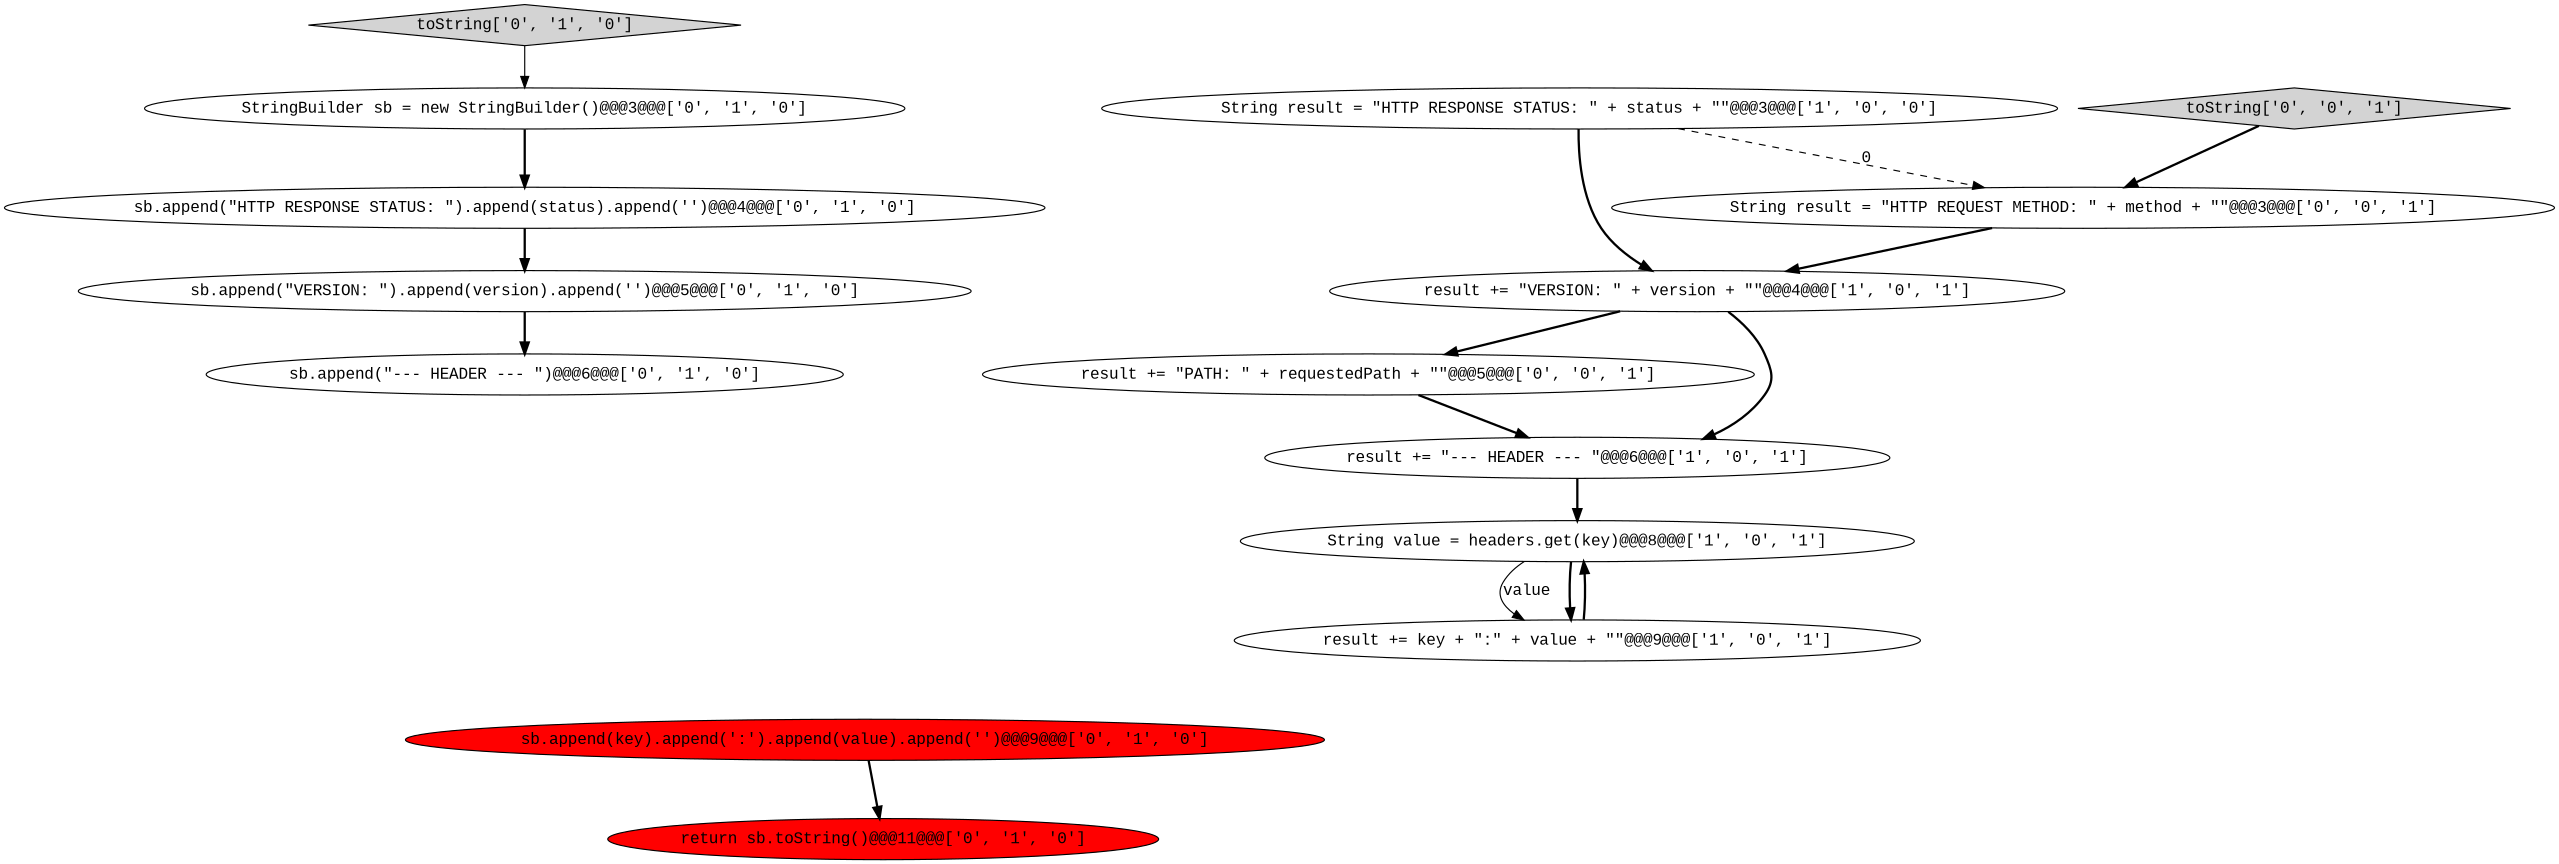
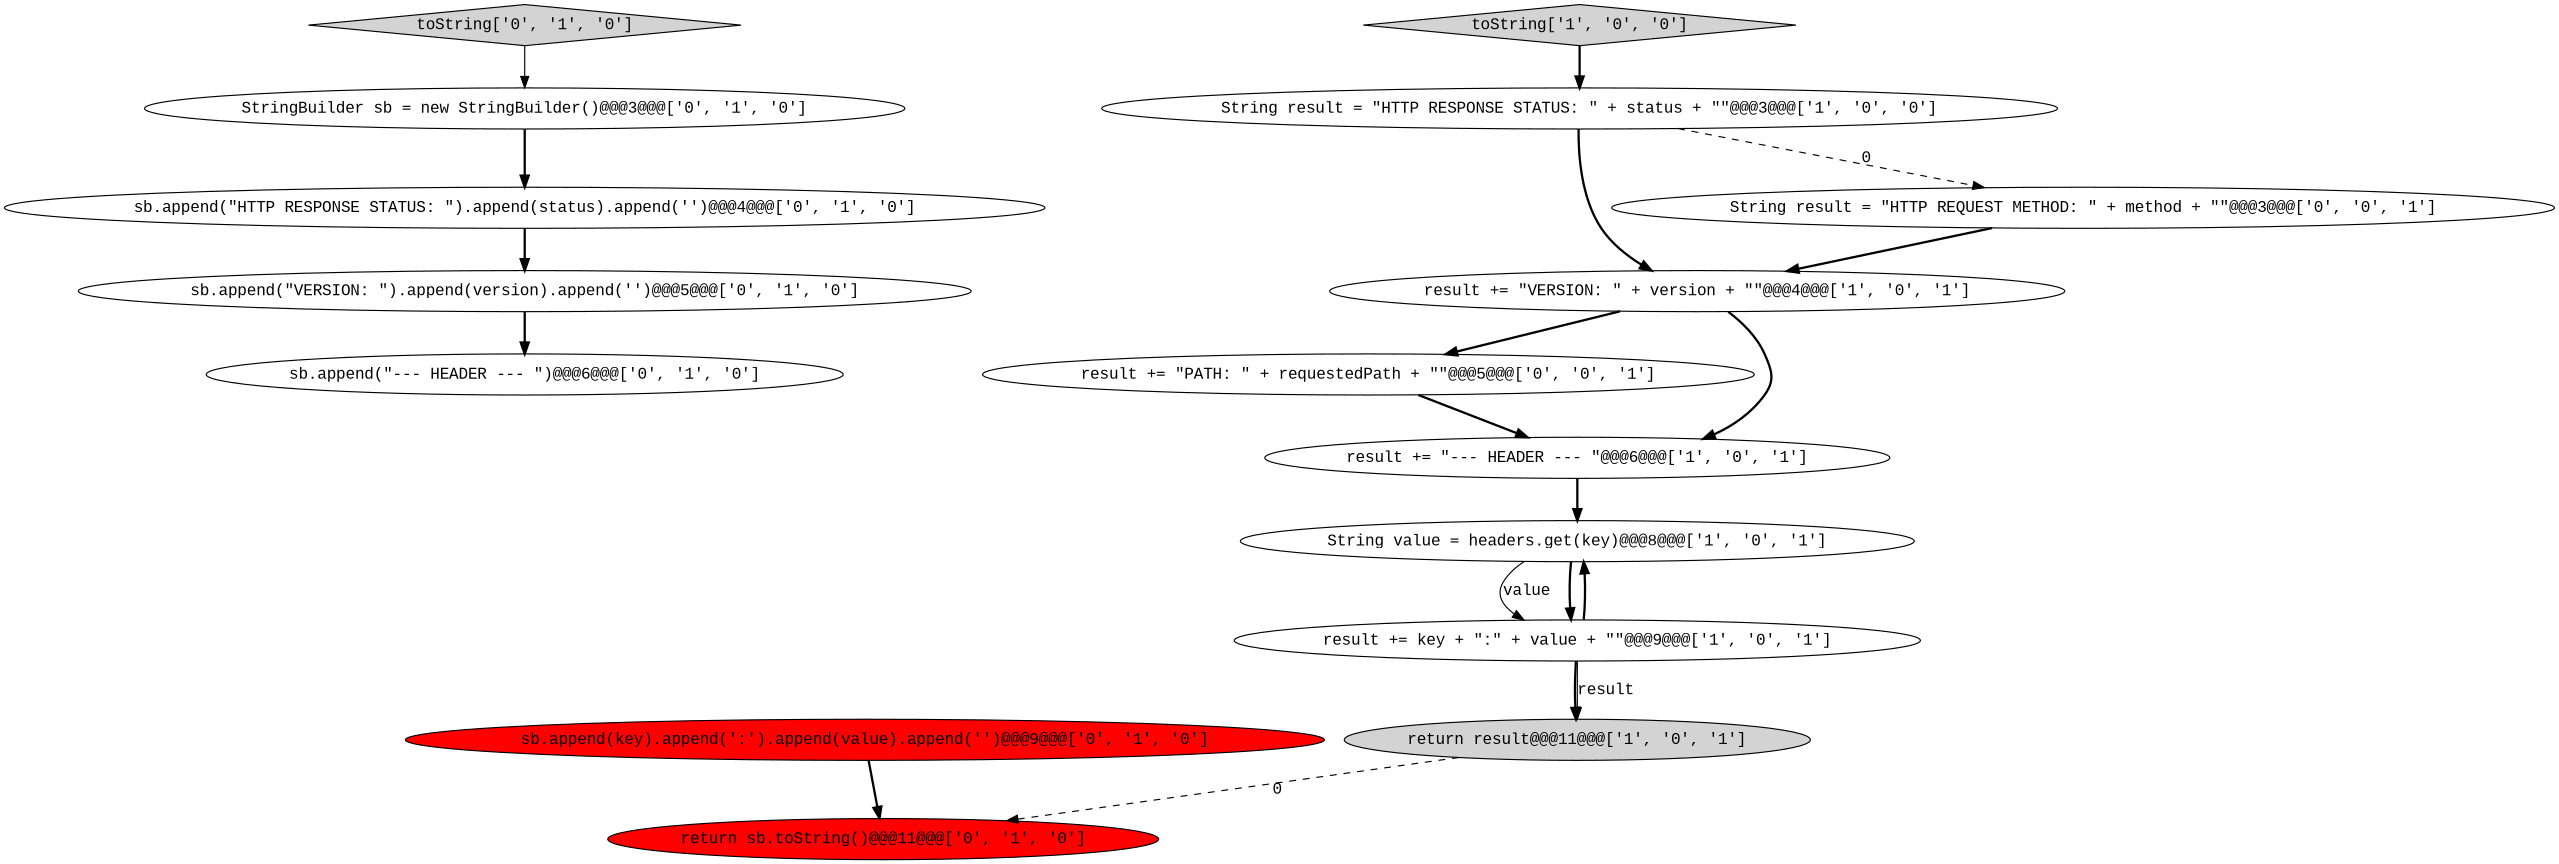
node "toString['1', '0', '0']": added
node "toString['0', '0', '1']": removed
node "return result@@@11@@@['1', '0', '1']": added
